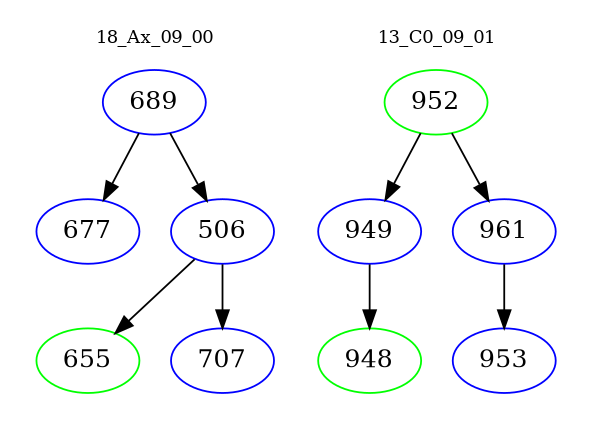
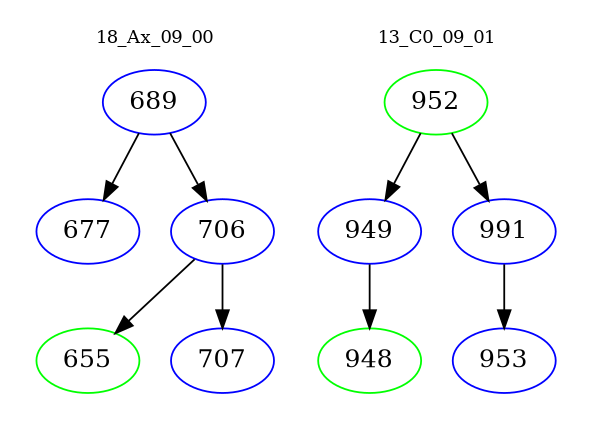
node "506": label "506" -> "706"
node "961": label "961" -> "991"
